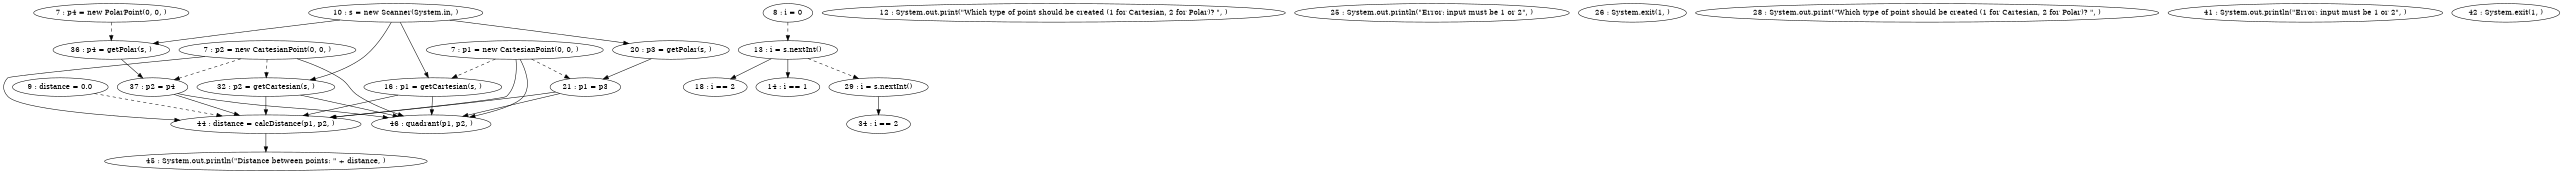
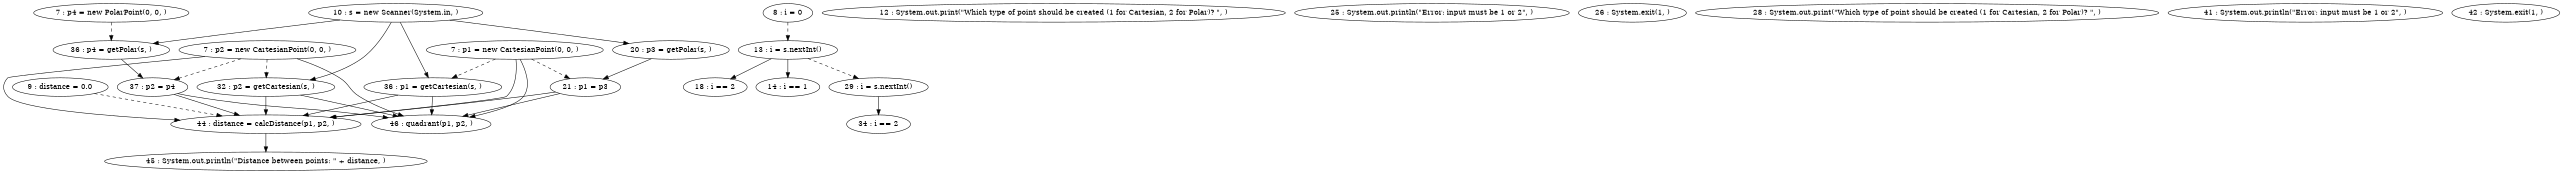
node "16 : p1 = getCartesian(s, )": label "16 : p1 = getCartesian(s, )" -> "36 : p1 = getCartesian(s, )"
